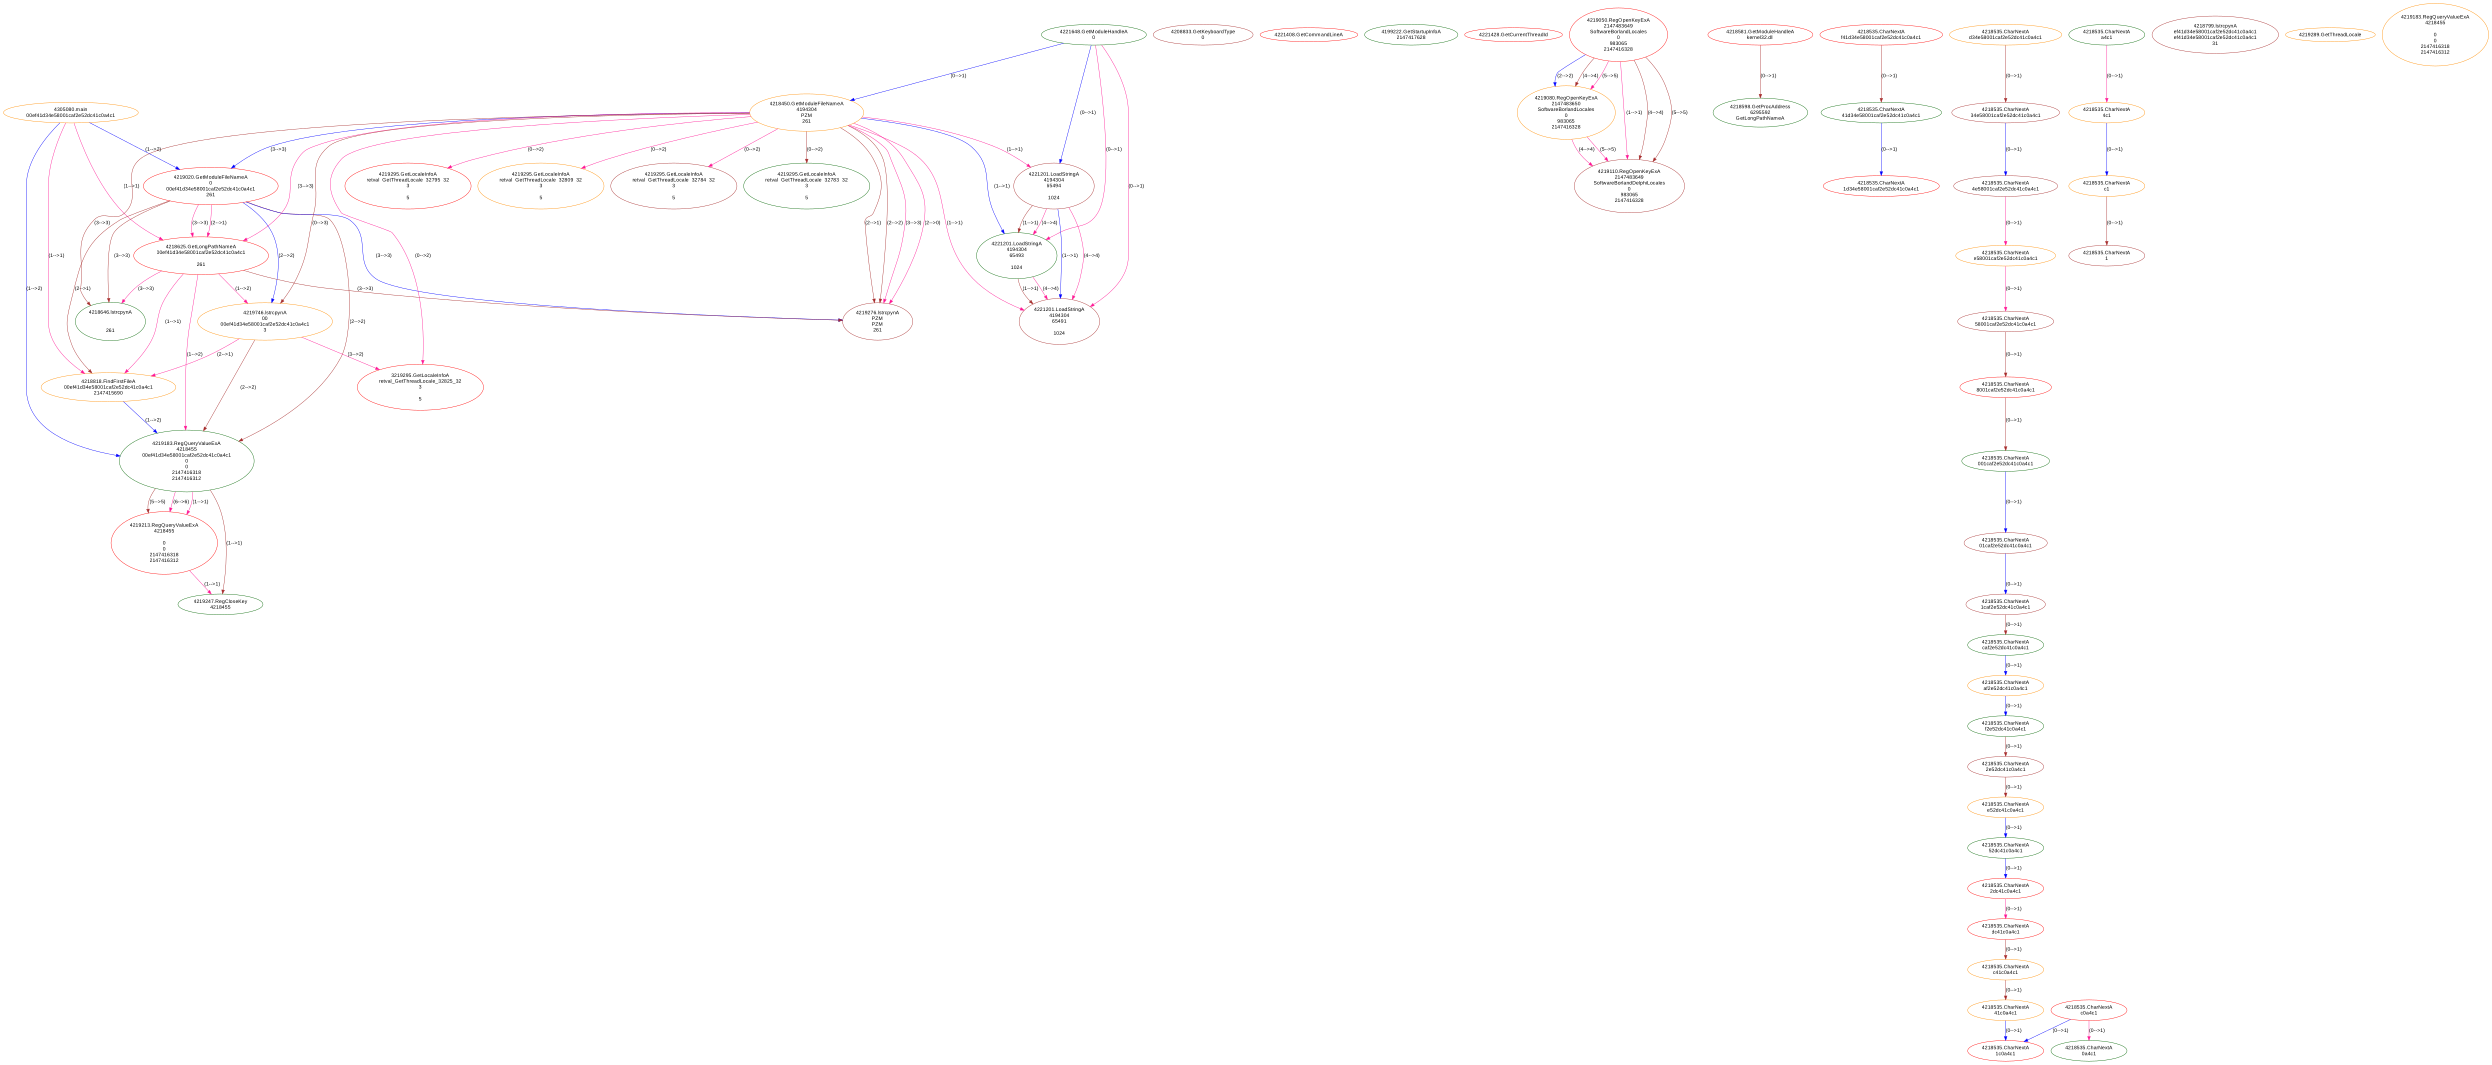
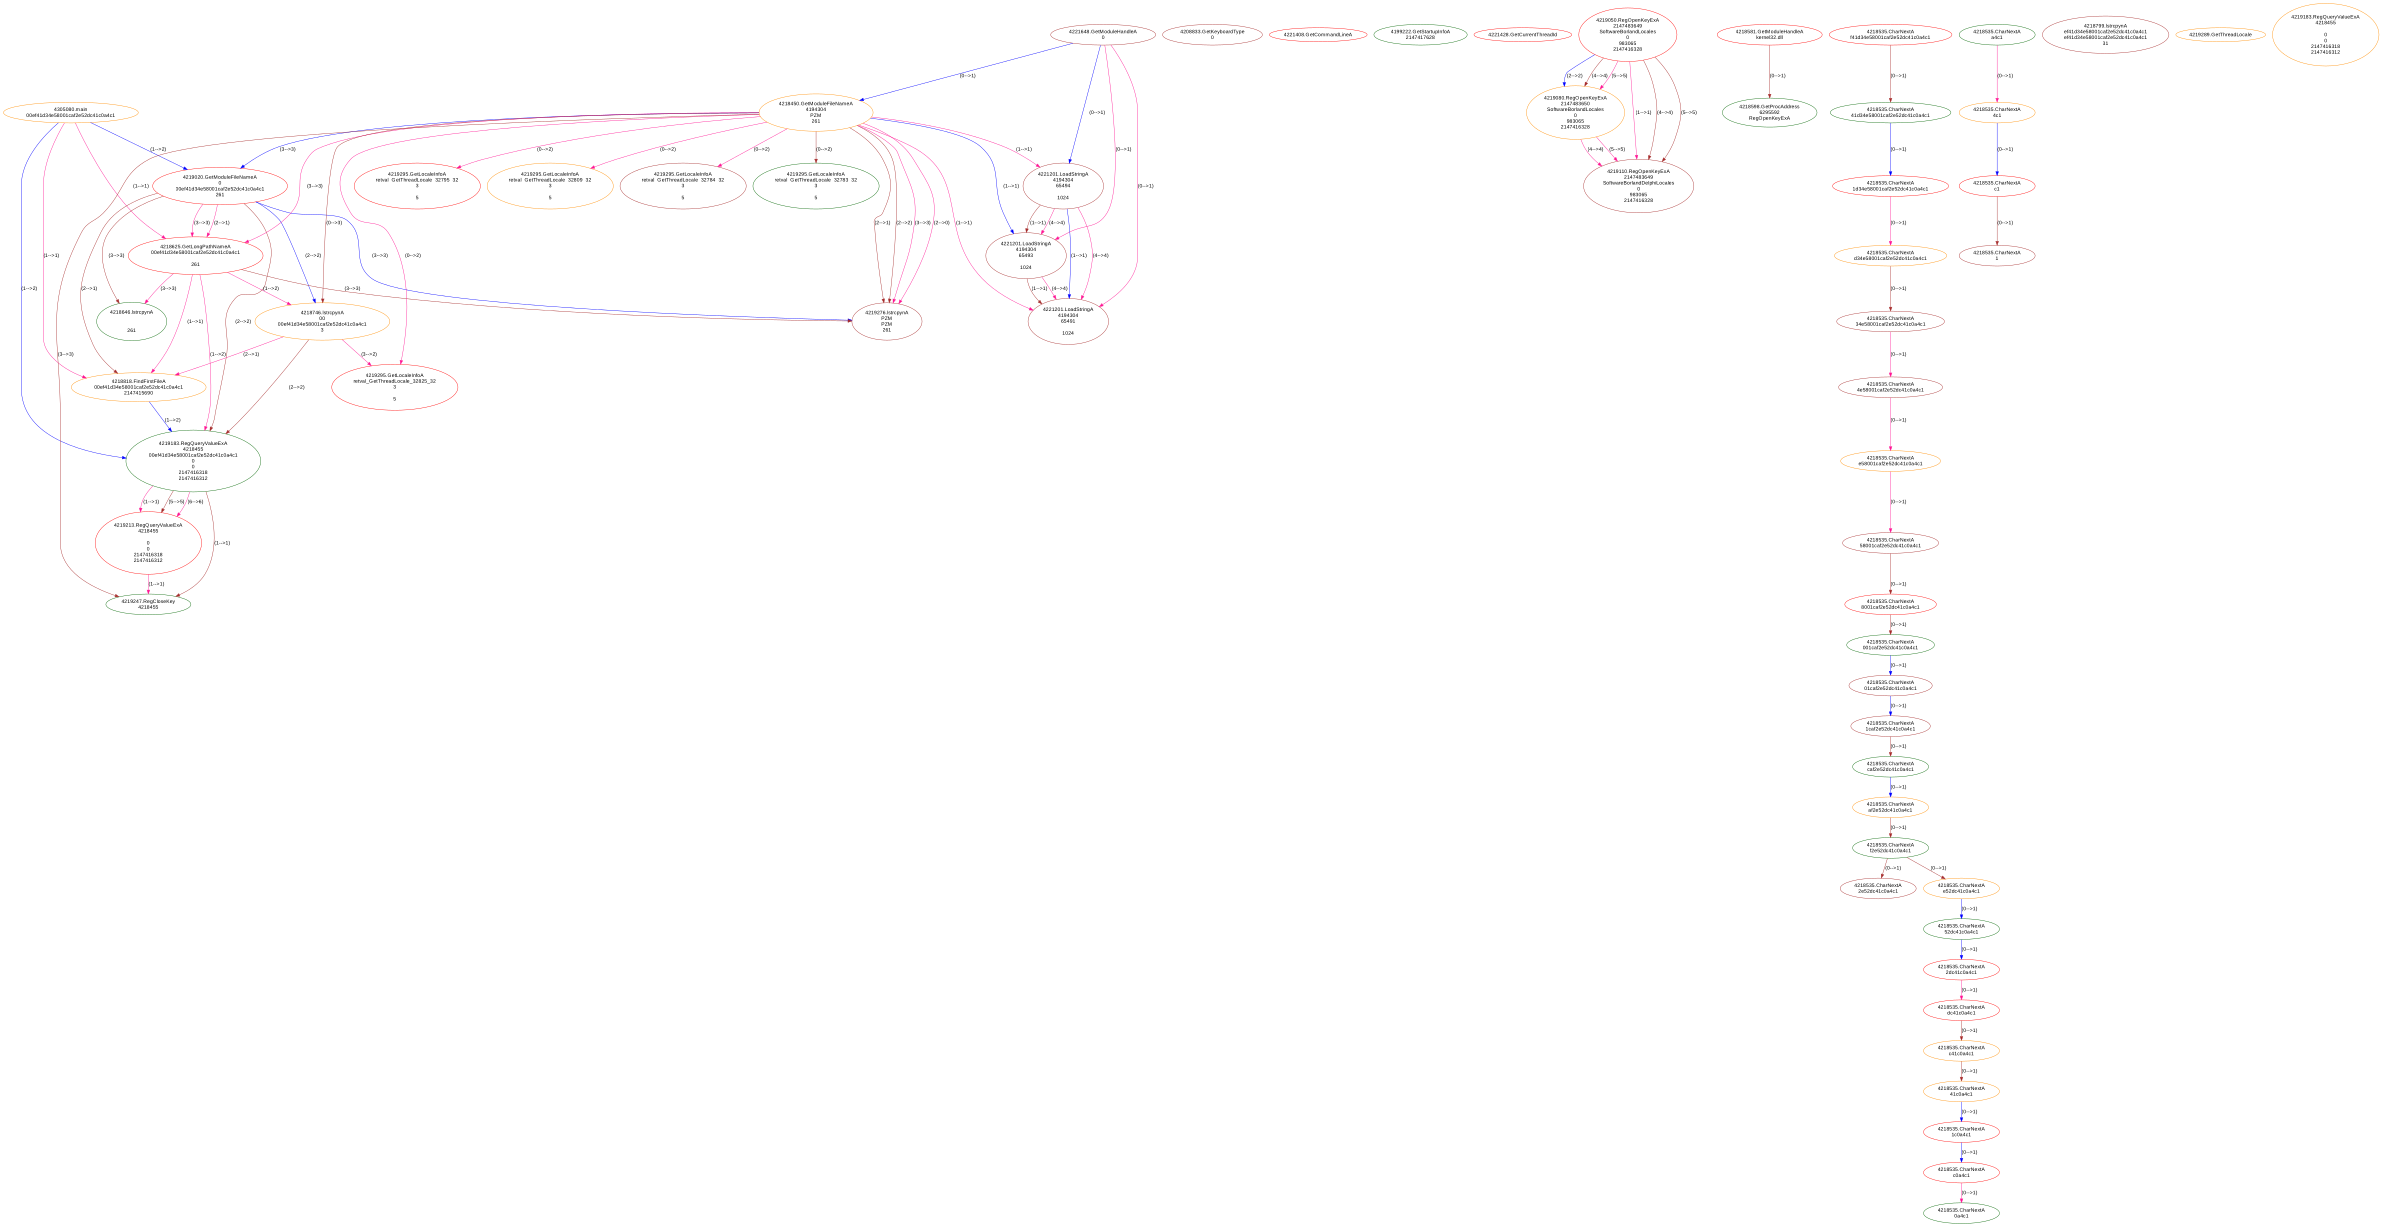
node "4221648.GetModuleHandleA 0": color darkgreen -> brown
node "4218598.GetProcAddress 6295592 GetLongPathNameA": label "4218598.GetProcAddress 6295592 GetLongPathNameA" -> "4218598.GetProcAddress 6295592 RegOpenKeyExA"
edge "4218450.GetModuleFileNameA 4194304 PZM 261" -> "4218646.lstrcpynA 261": now "4218450.GetModuleFileNameA 4194304 PZM 261" -> "4219247.RegCloseKey 4218455"
edge "4218535.CharNextA 34e58001caf2e52dc41c0a4c1" -> "4218535.CharNextA 4e58001caf2e52dc41c0a4c1": color blue -> deeppink
node "4218535.CharNextA c1": color darkorange -> red
edge "4218535.CharNextA 1d34e58001caf2e52dc41c0a4c1" -> "4218535.CharNextA d34e58001caf2e52dc41c0a4c1": added, label "(0-->1)"
node "4221201.LoadStringA 4194304 65493 1024": color darkgreen -> brown
node "4219746.lstrcpynA 00 00ef41d34e58001caf2e52dc41c0a4c1 3": label "4219746.lstrcpynA 00 00ef41d34e58001caf2e52dc41c0a4c1 3" -> "4218746.lstrcpynA 00 00ef41d34e58001caf2e52dc41c0a4c1 3"
node "3219295.GetLocaleInfoA retval_GetThreadLocale_32825_32 3 5": label "3219295.GetLocaleInfoA retval_GetThreadLocale_32825_32 3 5" -> "4219295.GetLocaleInfoA retval_GetThreadLocale_32825_32 3 5"
edge "4218535.CharNextA af2e52dc41c0a4c1" -> "4218535.CharNextA f2e52dc41c0a4c1": color blue -> brown
edge "4218535.CharNextA 2e52dc41c0a4c1" -> "4218535.CharNextA e52dc41c0a4c1": now "4218535.CharNextA f2e52dc41c0a4c1" -> "4218535.CharNextA e52dc41c0a4c1"
edge "4218535.CharNextA c0a4c1" -> "4218535.CharNextA 1c0a4c1": reversed
